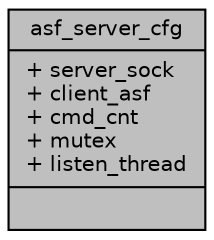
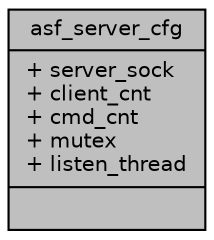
node "asf_server_cfg": text "+ client_asf" -> "+ client_cnt"
